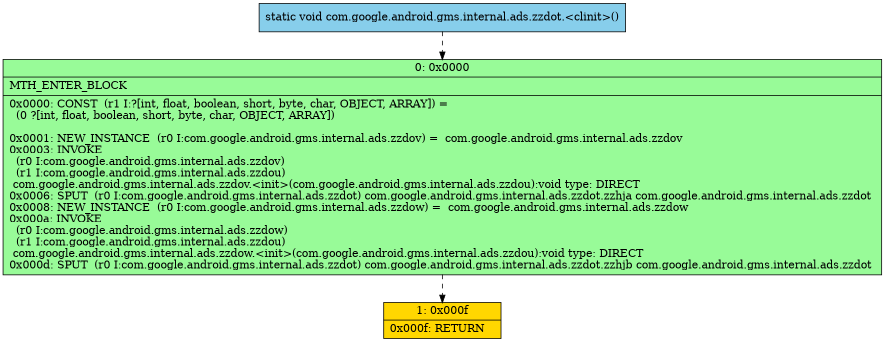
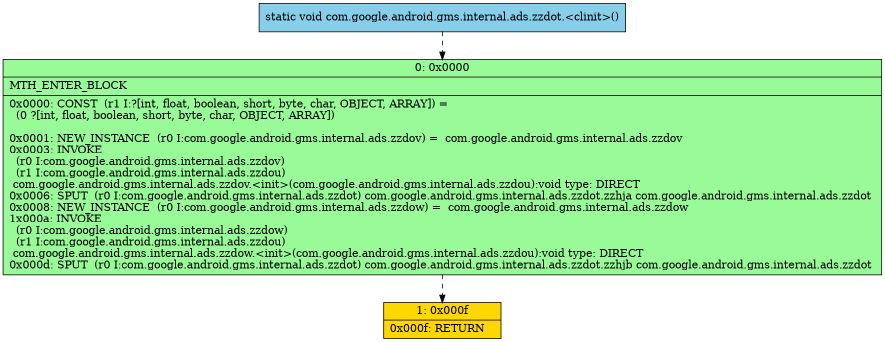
node "0: 0x0000": text "0x000a: INVOKE" -> "1x000a: INVOKE"
